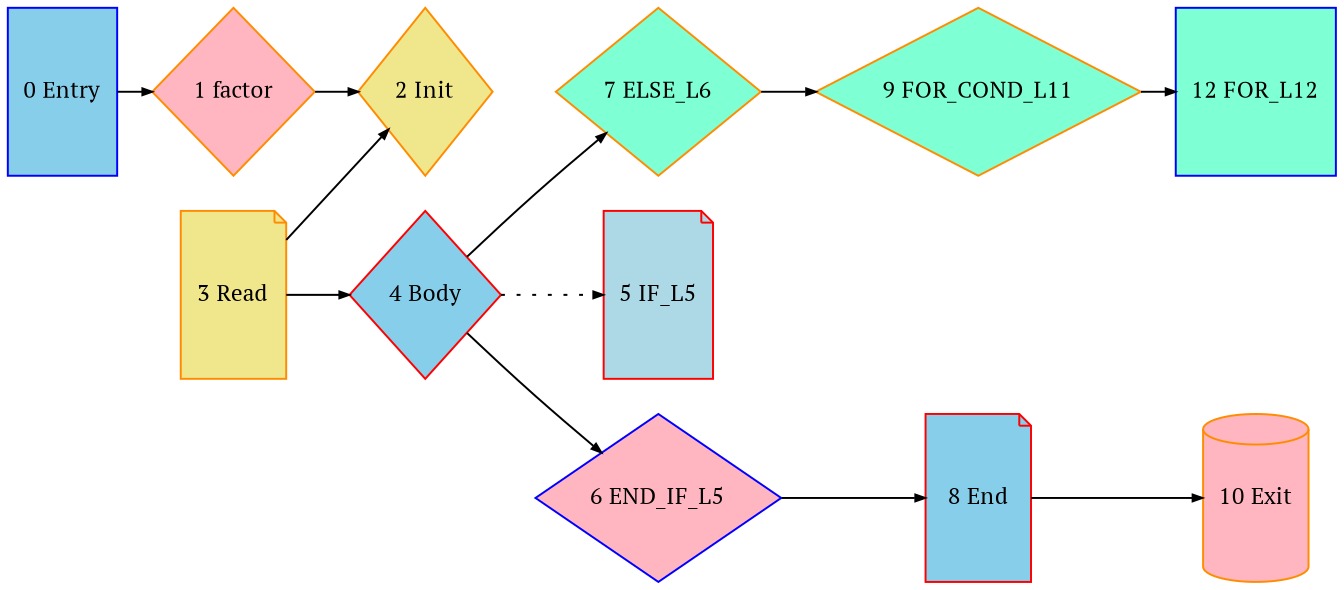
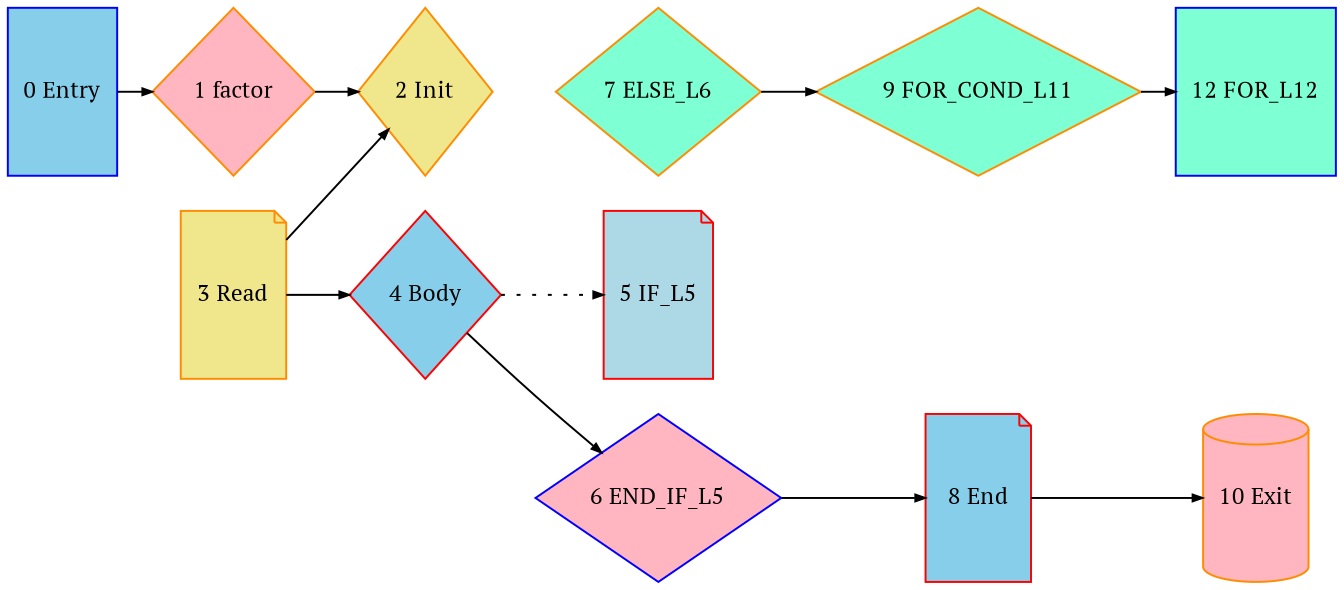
edge "4 Body" -> "7 ELSE_L6": removed
